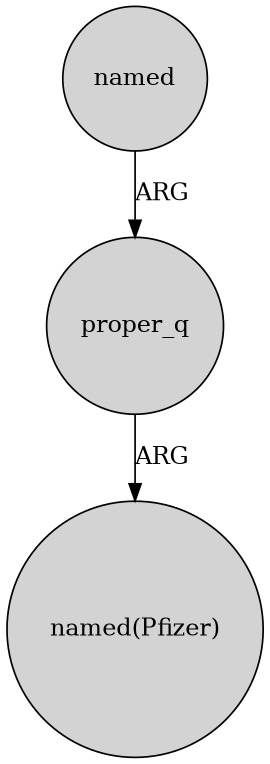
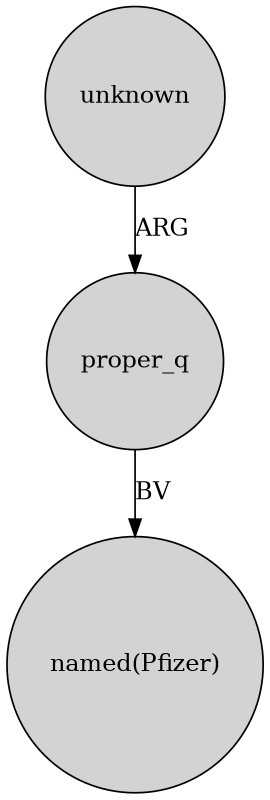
node "named": label "named" -> "unknown"
edge "proper_q" -> "named(Pfizer)": label "ARG" -> "BV"
